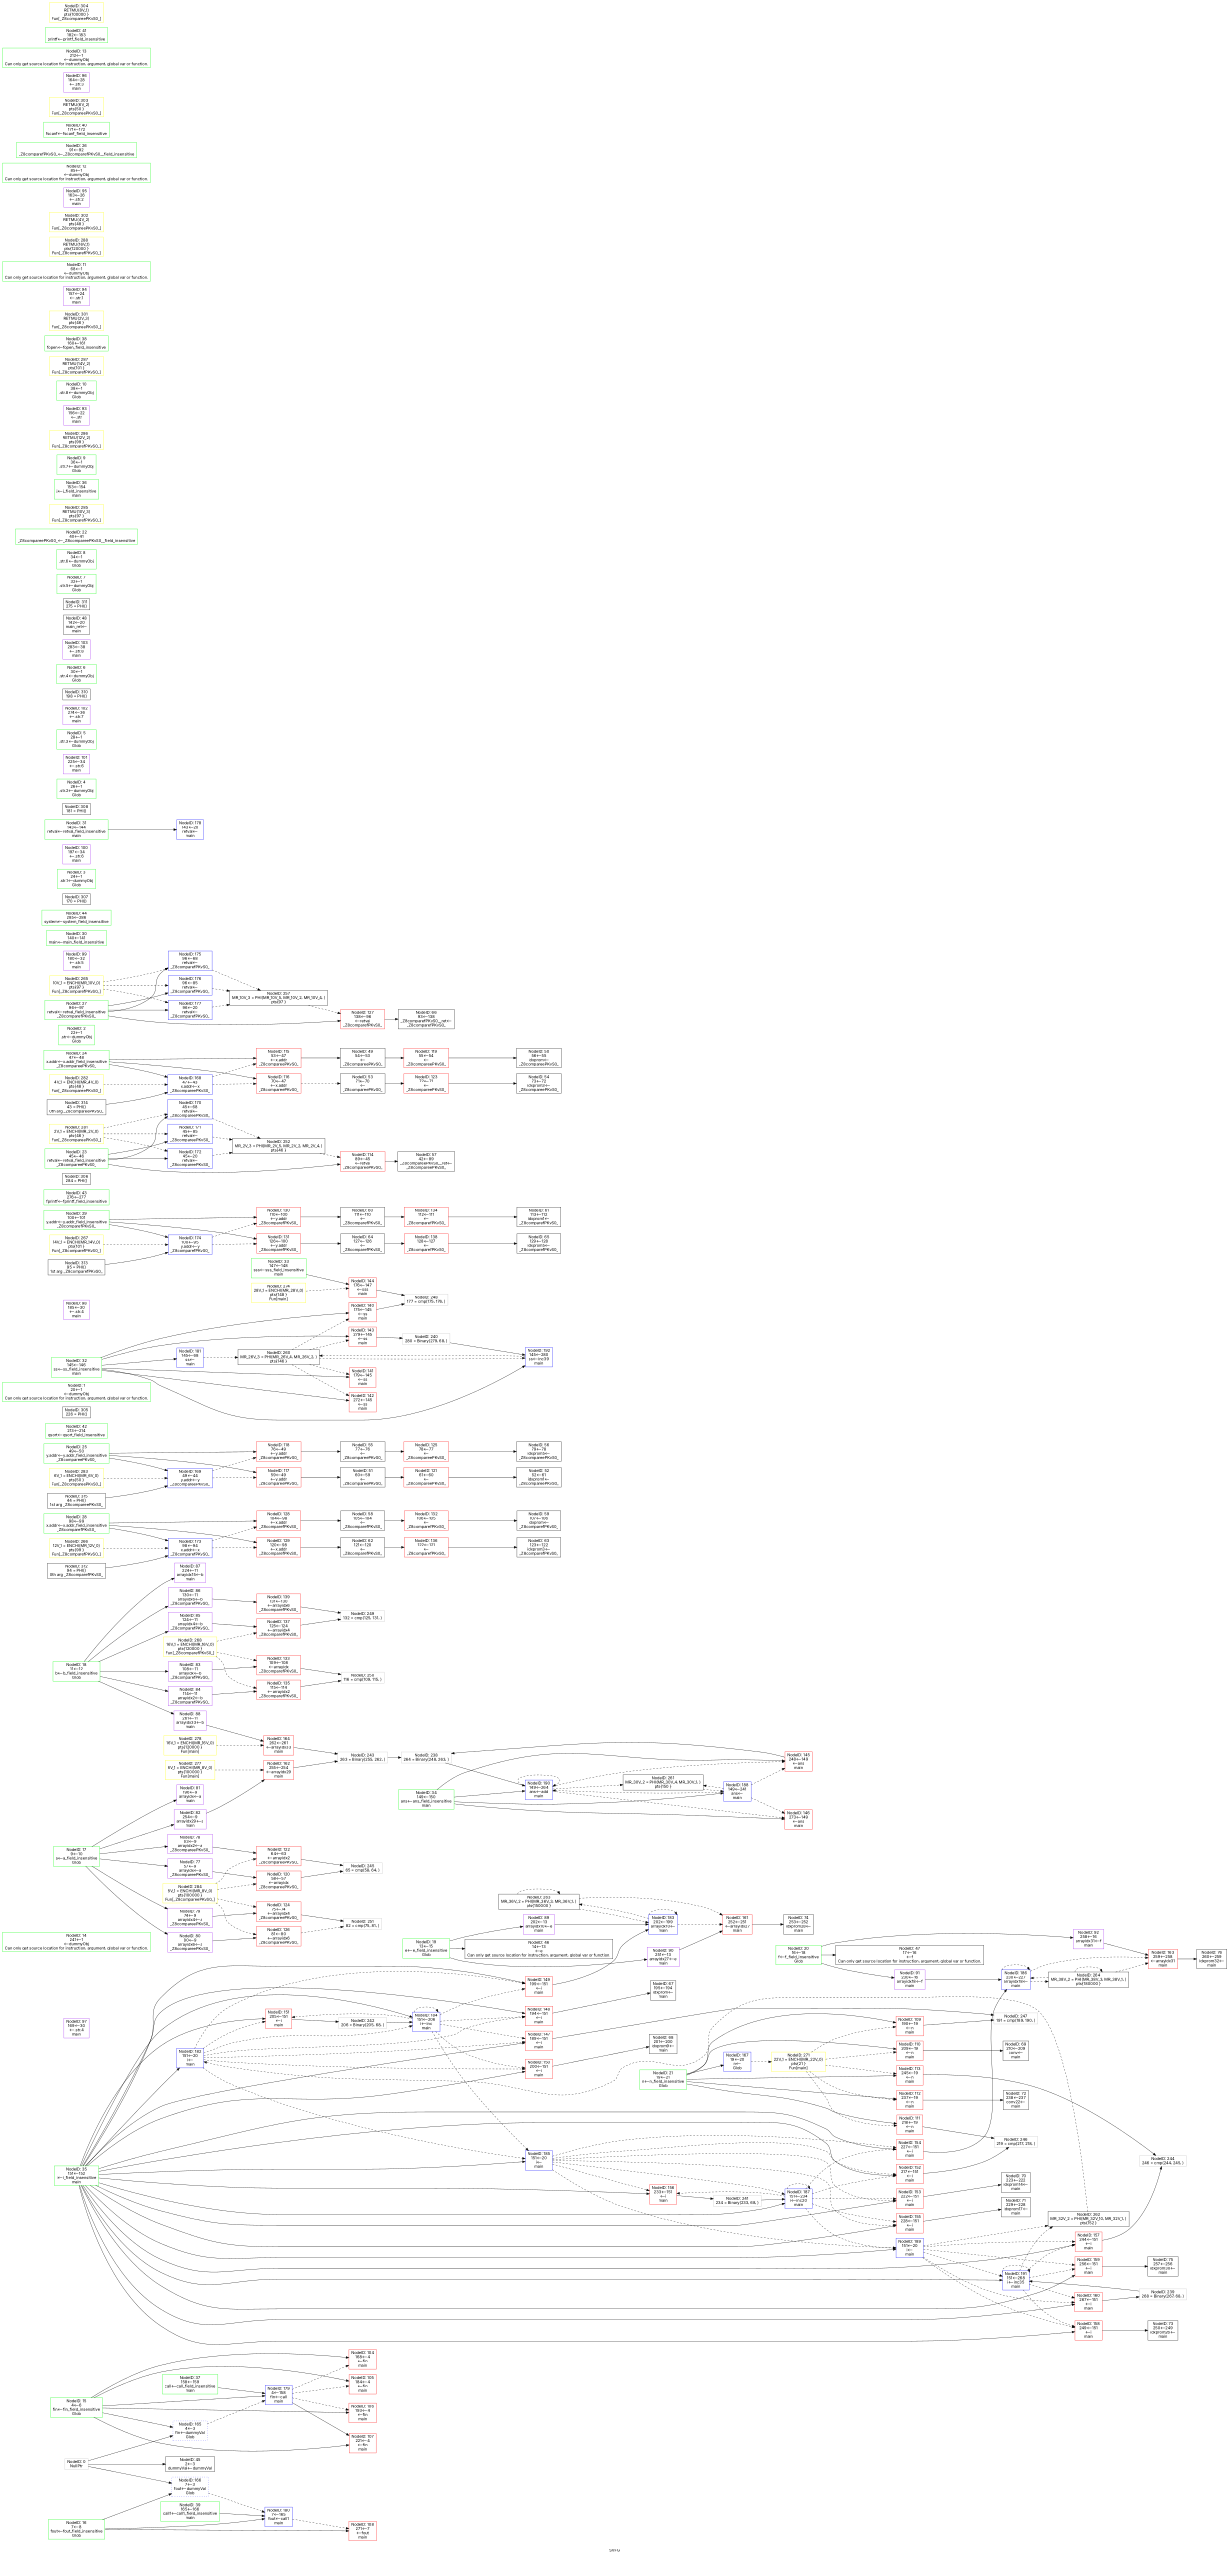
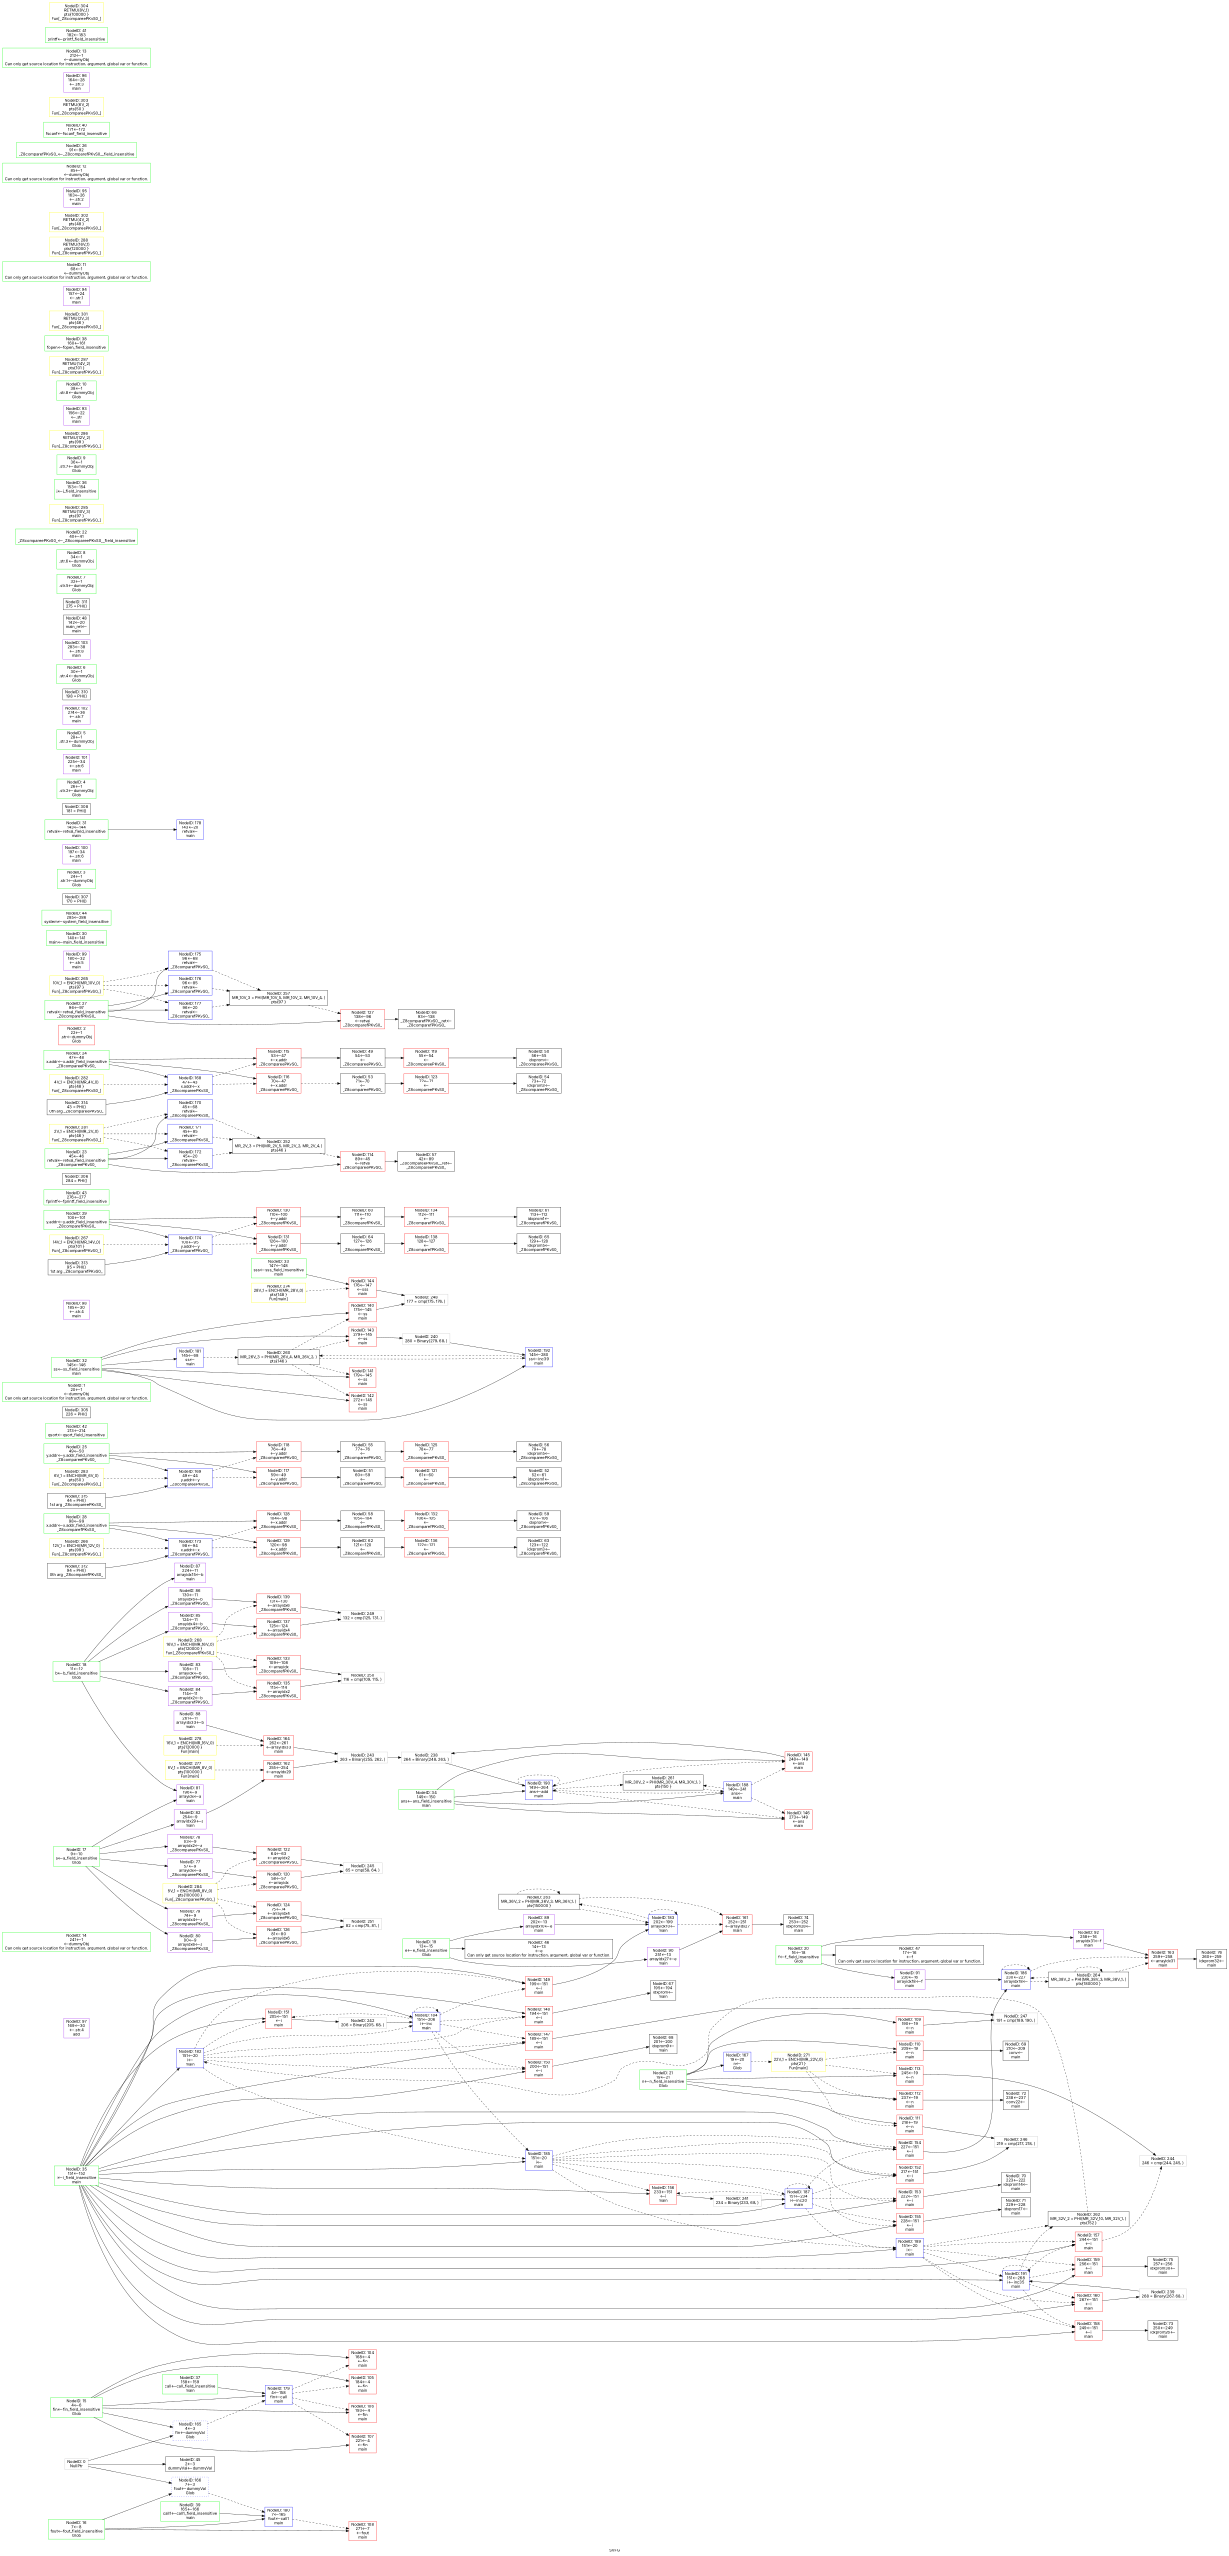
node "NodeID: 2": color green -> red
edge "NodeID: 268" -> "NodeID: 139": added
edge "NodeID: 18" -> "NodeID: 88": now "NodeID: 18" -> "NodeID: 81"
edge "NodeID: 126" -> "NodeID: 251": style dashed -> solid
node "NodeID: 97": text "main" -> "add"
edge "NodeID: 271" -> "NodeID: 109": removed
edge "NodeID: 157" -> "NodeID: 244": style solid -> dashed
edge "NodeID: 179" -> "NodeID: 107": style solid -> dashed
